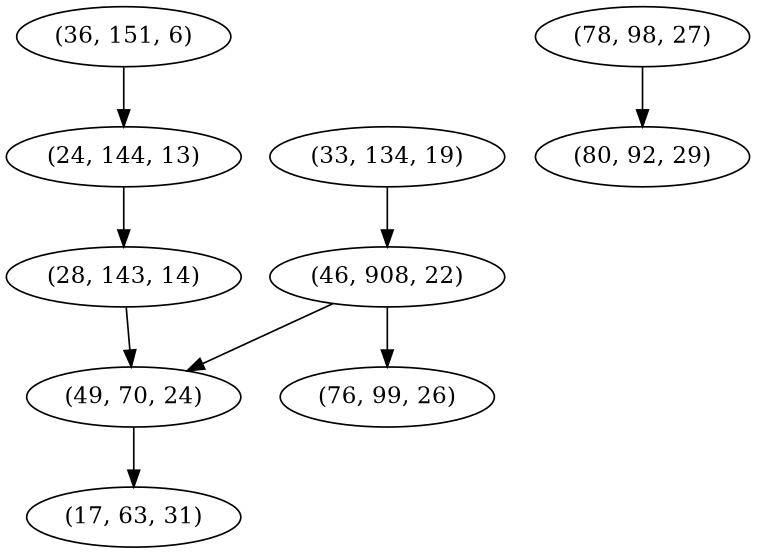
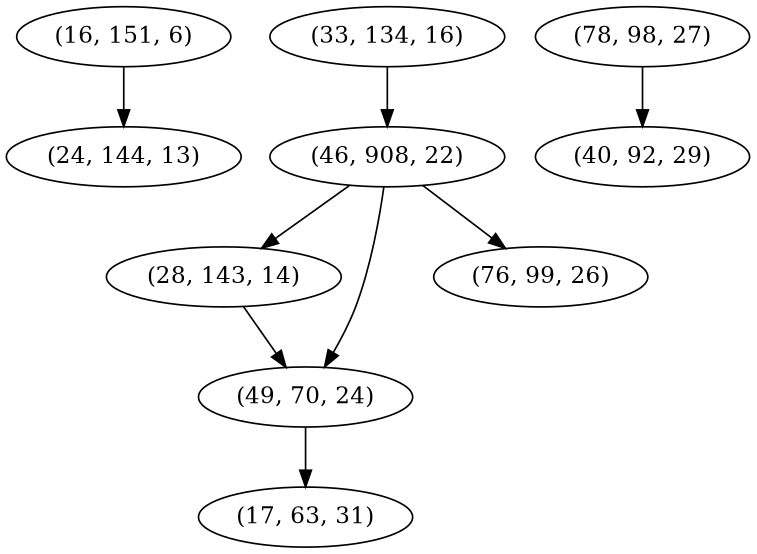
node "(36, 151, 6)": label "(36, 151, 6)" -> "(16, 151, 6)"
node "(33, 134, 19)": label "(33, 134, 19)" -> "(33, 134, 16)"
node "(80, 92, 29)": label "(80, 92, 29)" -> "(40, 92, 29)"
edge "(24, 144, 13)" -> "(28, 143, 14)": now "(46, 908, 22)" -> "(28, 143, 14)"
